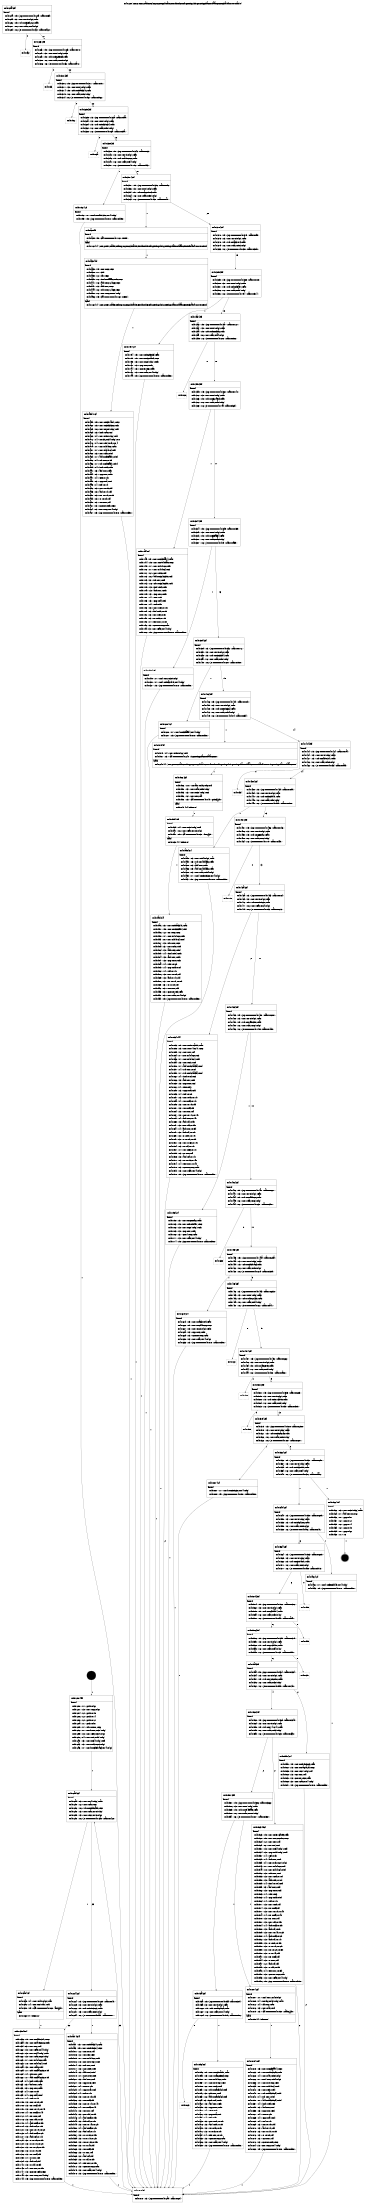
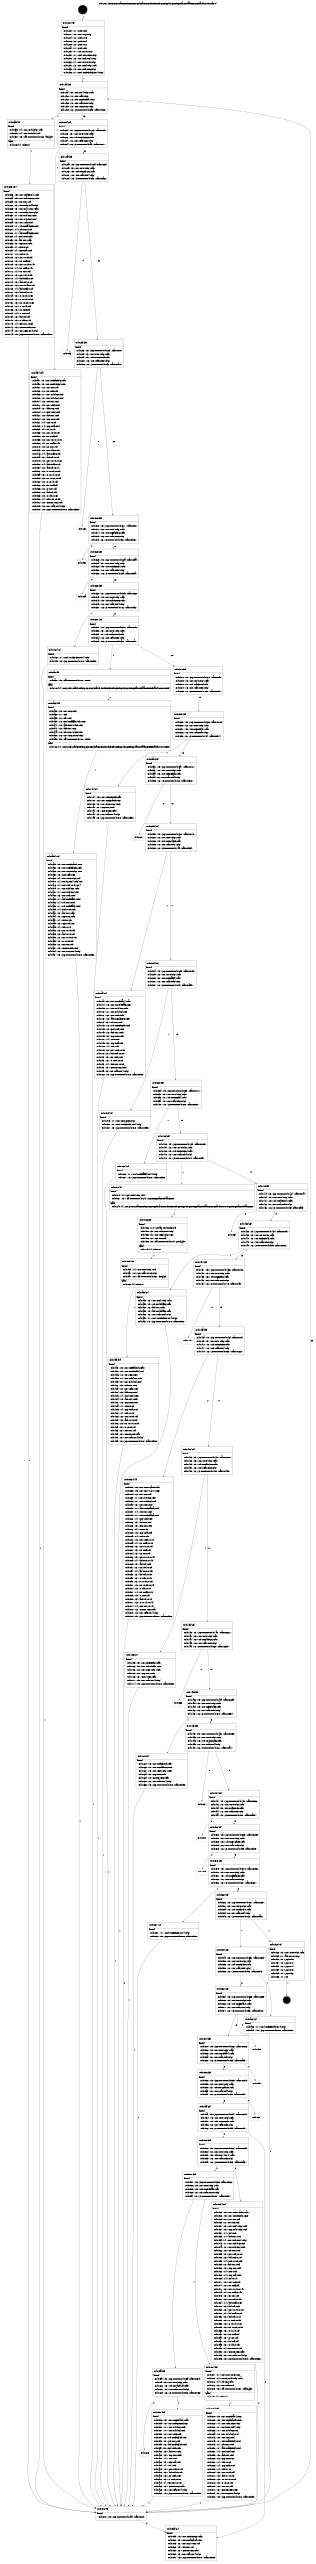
edge "0x401325 [25]" -> "0x40133e [25]": label " 18" -> " 22"
edge "0x401500 [25]" -> "0x401519 [25]": label " 13" -> " 9"
edge "0x4012c4 [22]" -> "0x4016b5 [157]": now "0x4012c4 [22]" -> "0x4012da [25]"
edge "0x4019bb [27]" -> "0x401e18 [5]": reversed
